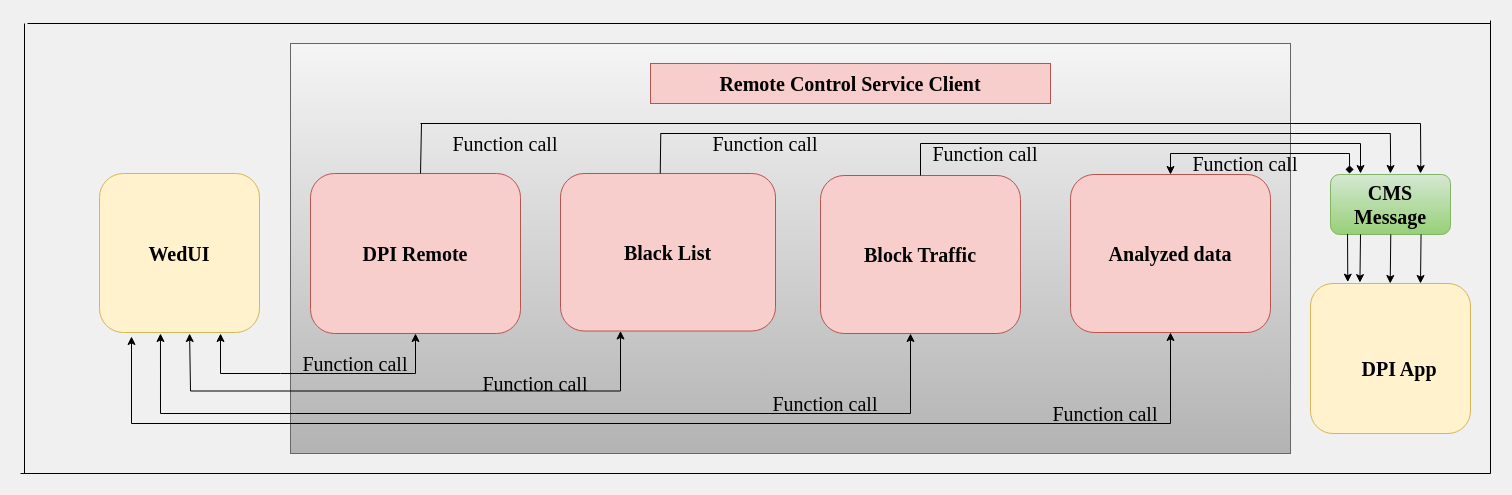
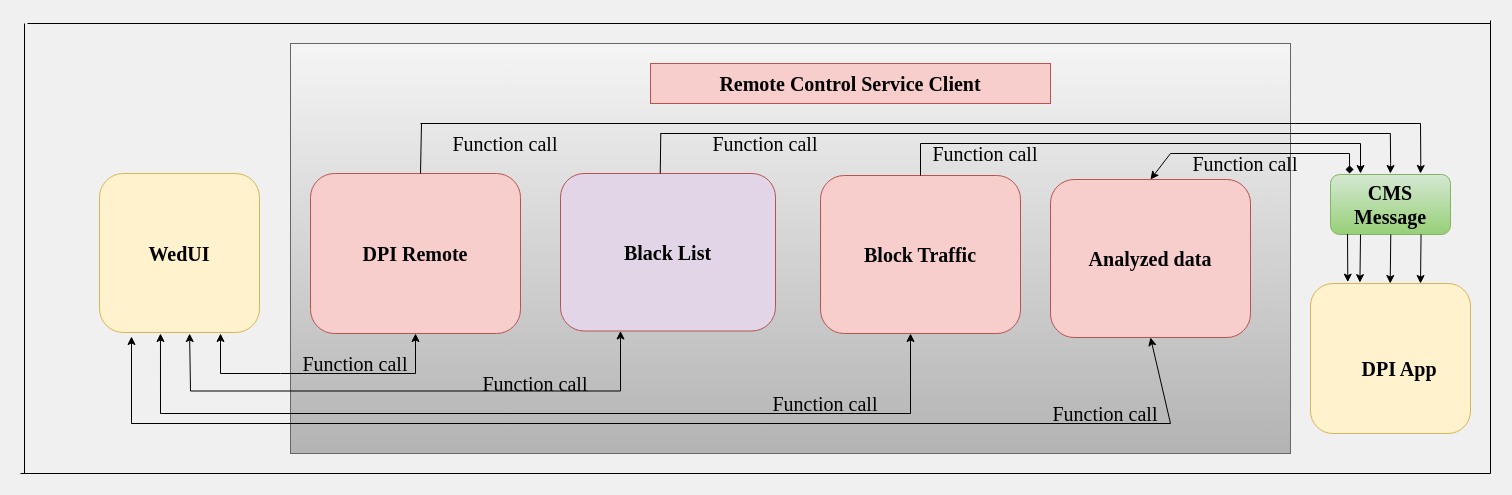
node "Black List": fillcolor #f8cecc -> #e1d5e7
node "Analyzed data": moved (1171, 254) -> (1151, 259)
